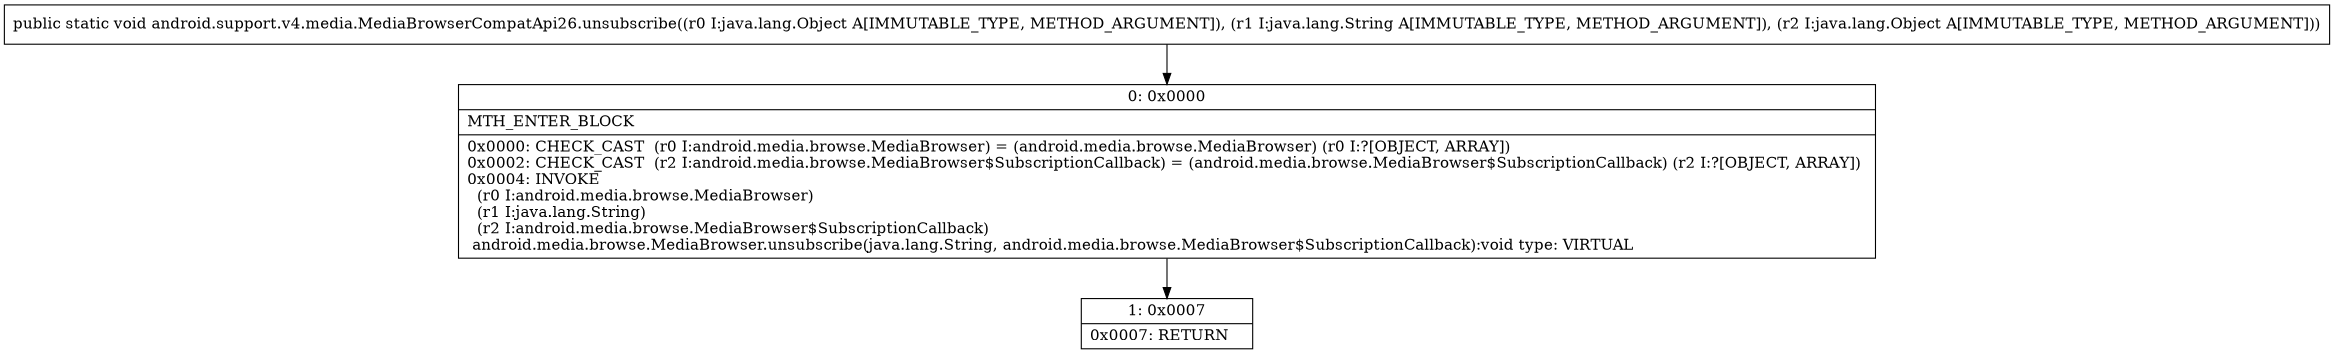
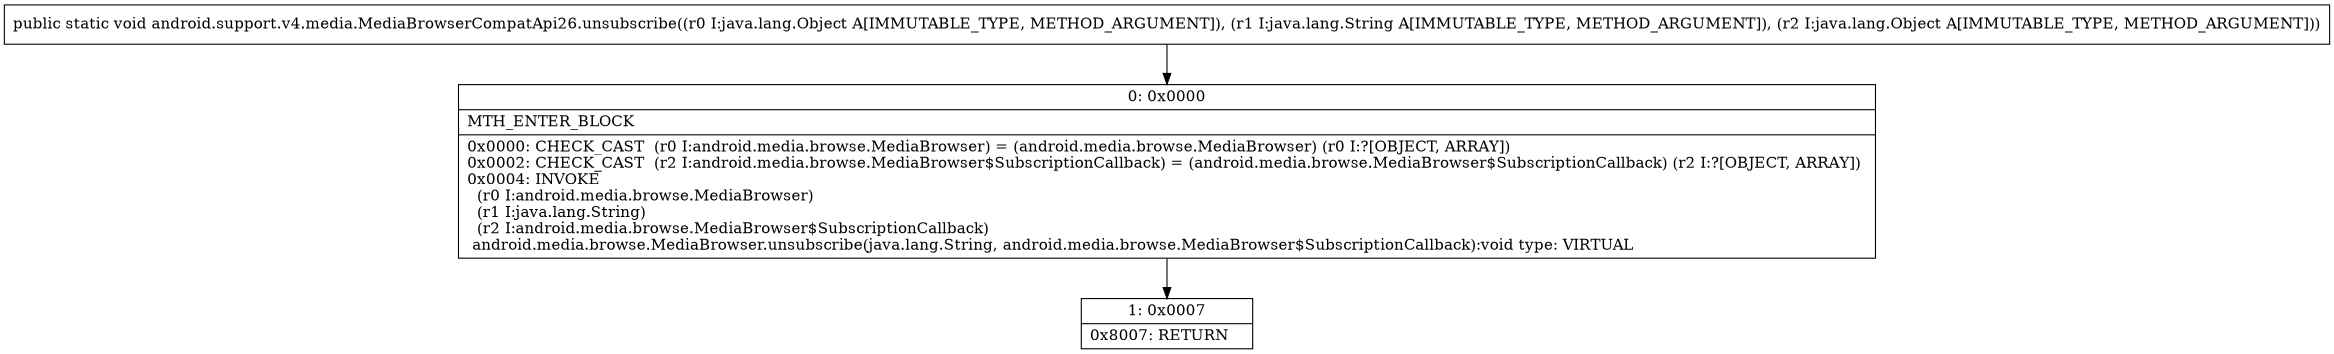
node "1: 0x0007": text "0x0007: RETURN" -> "0x8007: RETURN"
